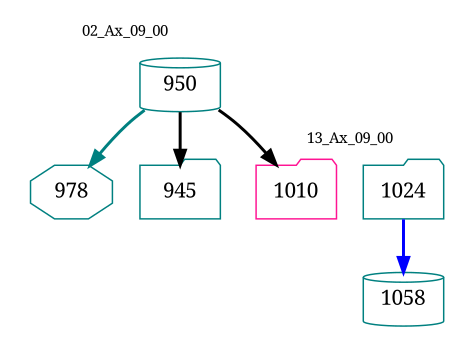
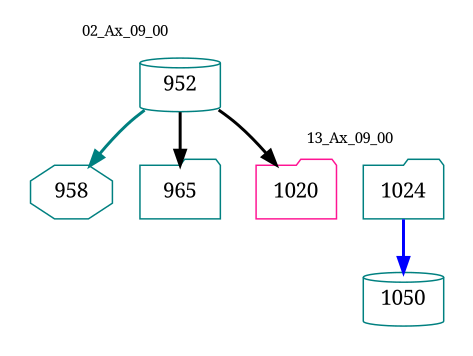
node "950": label "950" -> "952"
node "978": label "978" -> "958"
node "945": label "945" -> "965"
node "1010": label "1010" -> "1020"
node "1058": label "1058" -> "1050"
